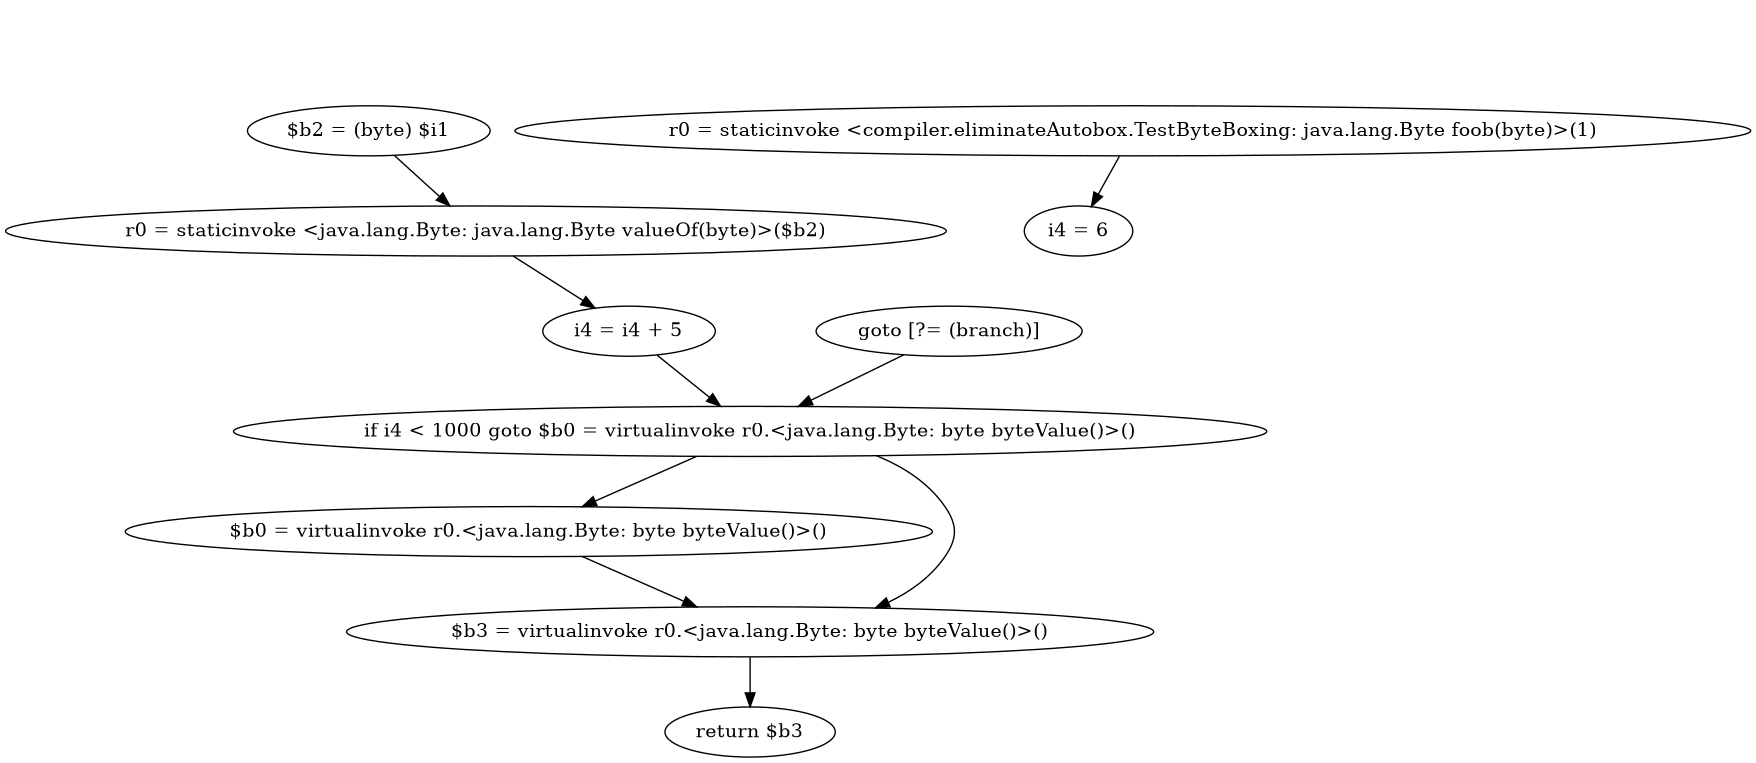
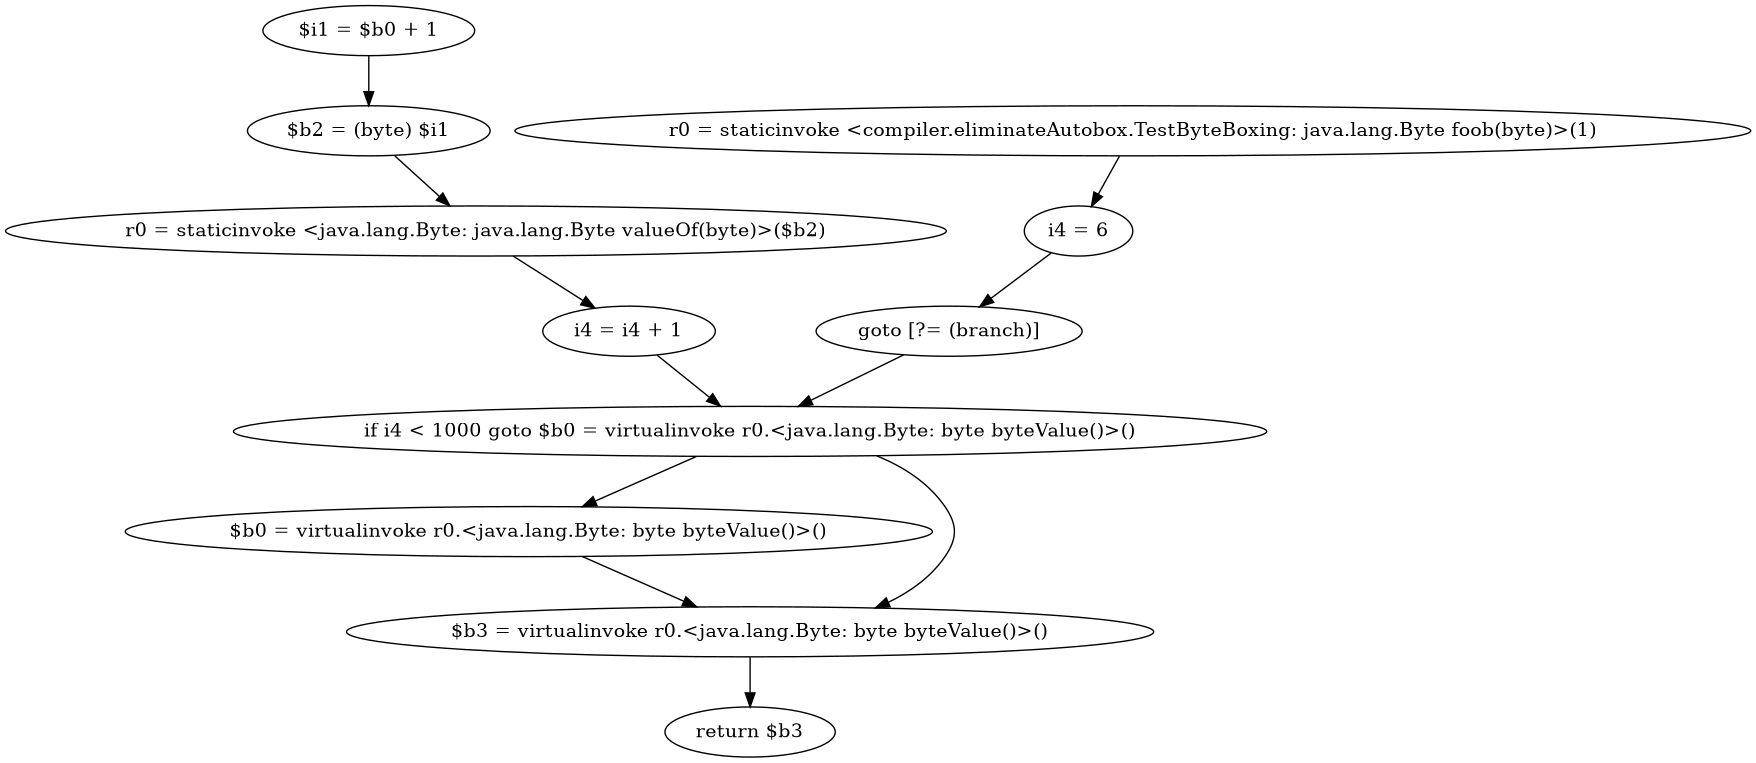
node "$i1 = $b0 + 1": added
edge "i4 = 6" -> "goto [?= (branch)]": added
node "i4 = i4 + 5": label "i4 = i4 + 5" -> "i4 = i4 + 1"
